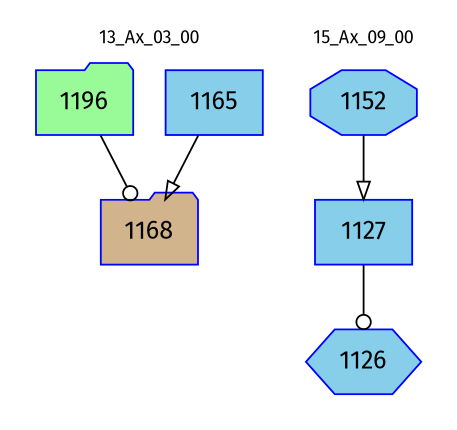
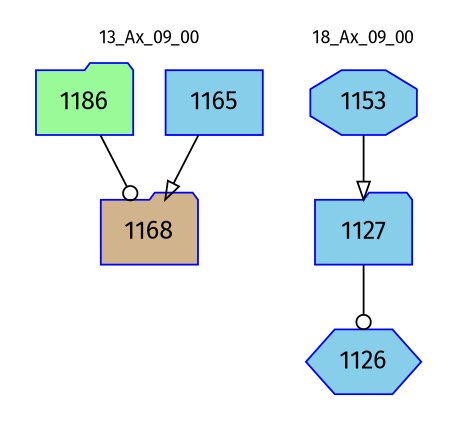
cluster "13_Ax_03_00": label "13_Ax_03_00" -> "13_Ax_09_00"
cluster "15_Ax_09_00": label "15_Ax_09_00" -> "18_Ax_09_00"
node "1196": label "1196" -> "1186"
node "1152": label "1152" -> "1153"
node "1127": shape box -> folder
